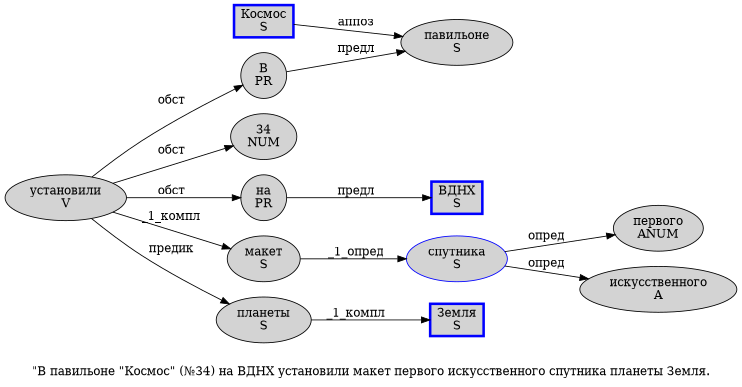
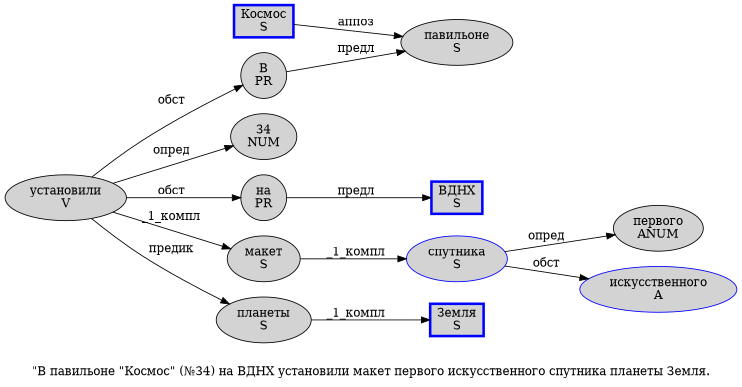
edge "установили V" -> "34 NUM": label "обст" -> "опред"
edge "макет S" -> "спутника S": label "_1_опред" -> "_1_компл"
edge "спутника S" -> "искусственного A": label "опред" -> "обст"
node "искусственного A": color black -> blue
